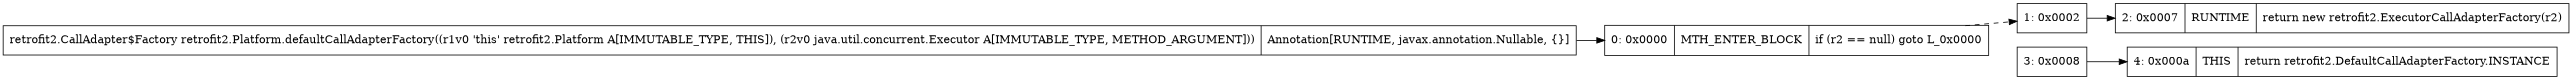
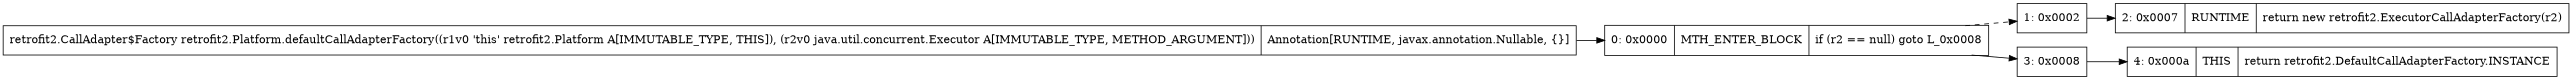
node "0: 0x0000": text "if (r2 == null) goto L_0x0000" -> "if (r2 == null) goto L_0x0008"
edge "0: 0x0000" -> "3: 0x0008": added
